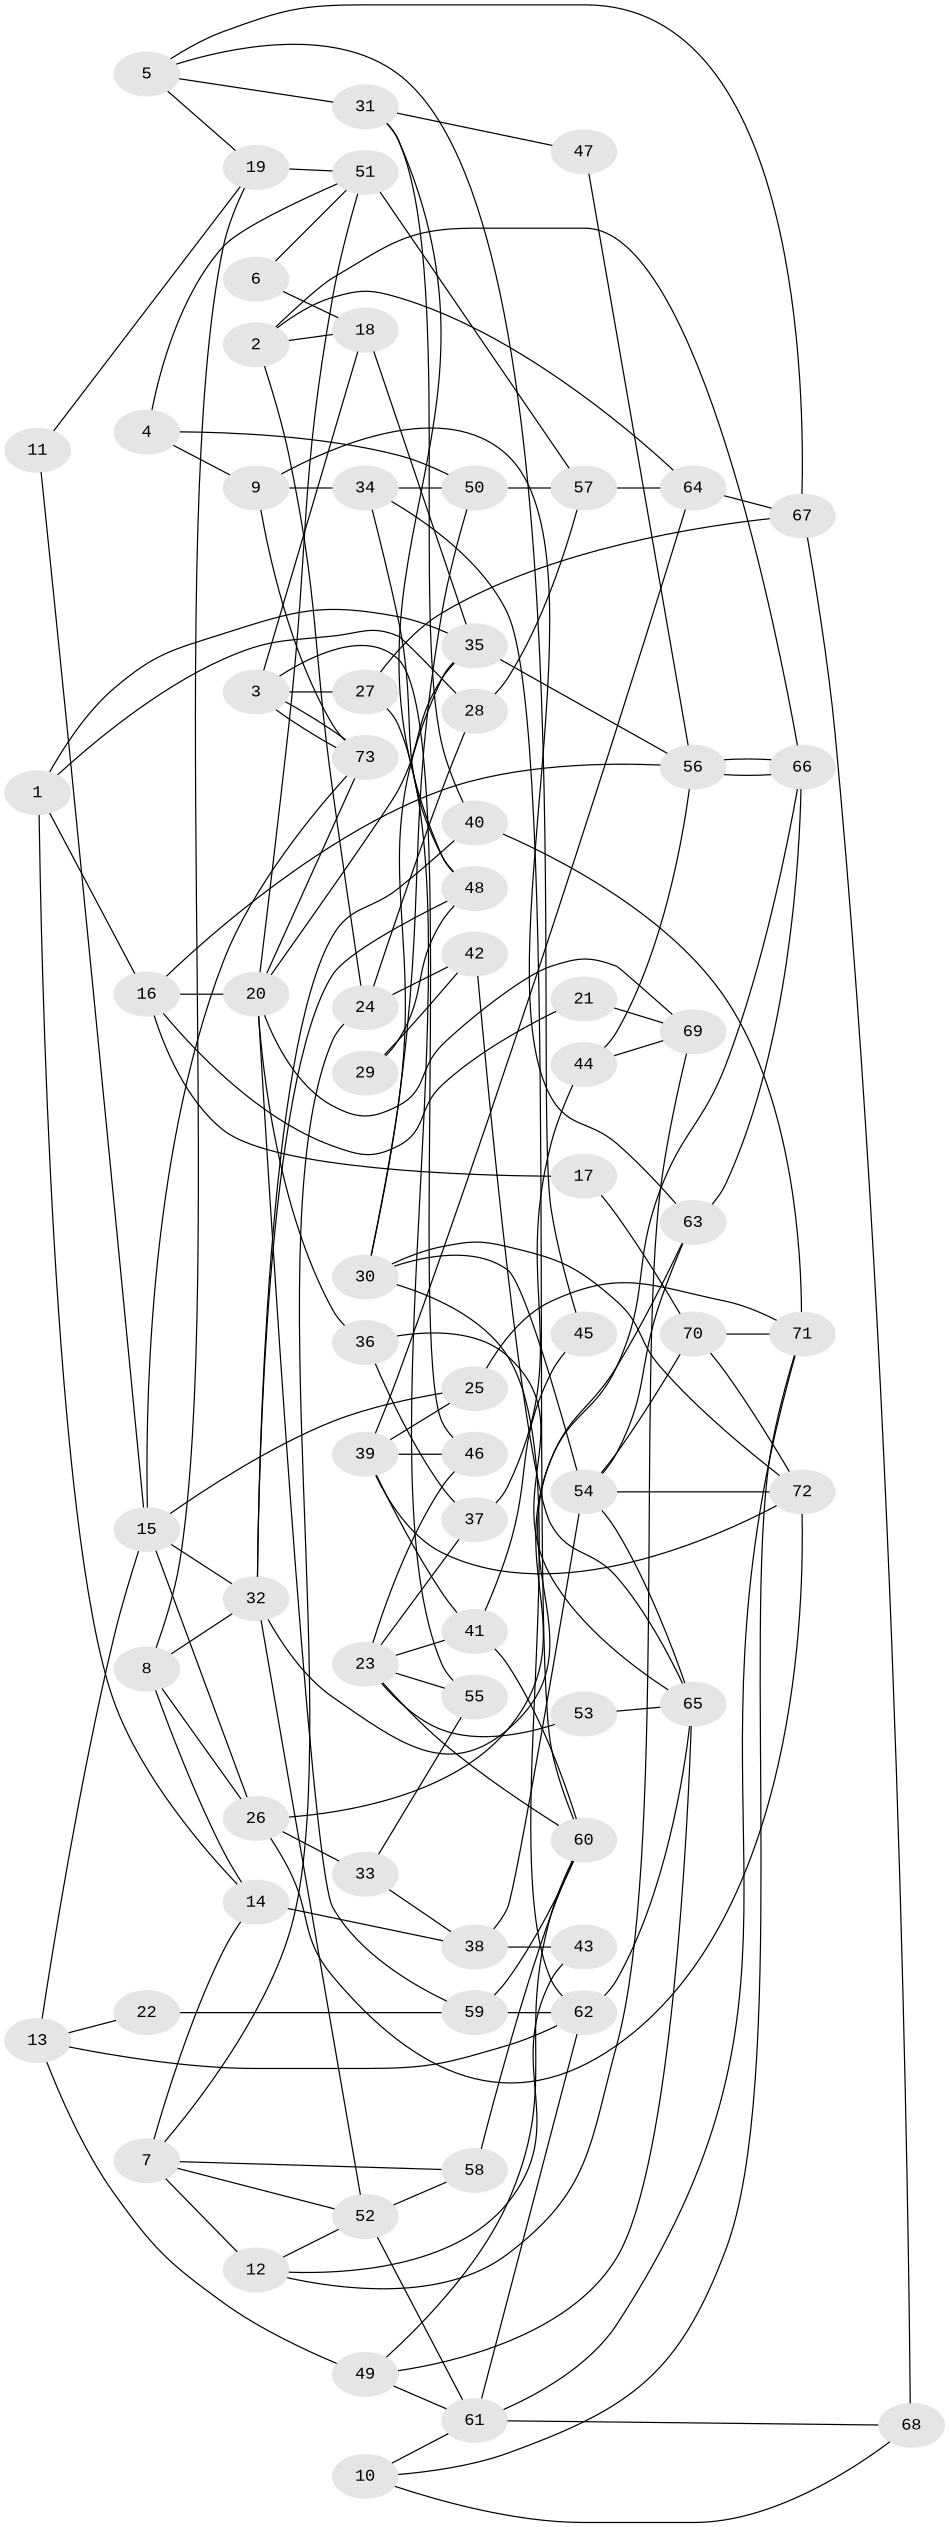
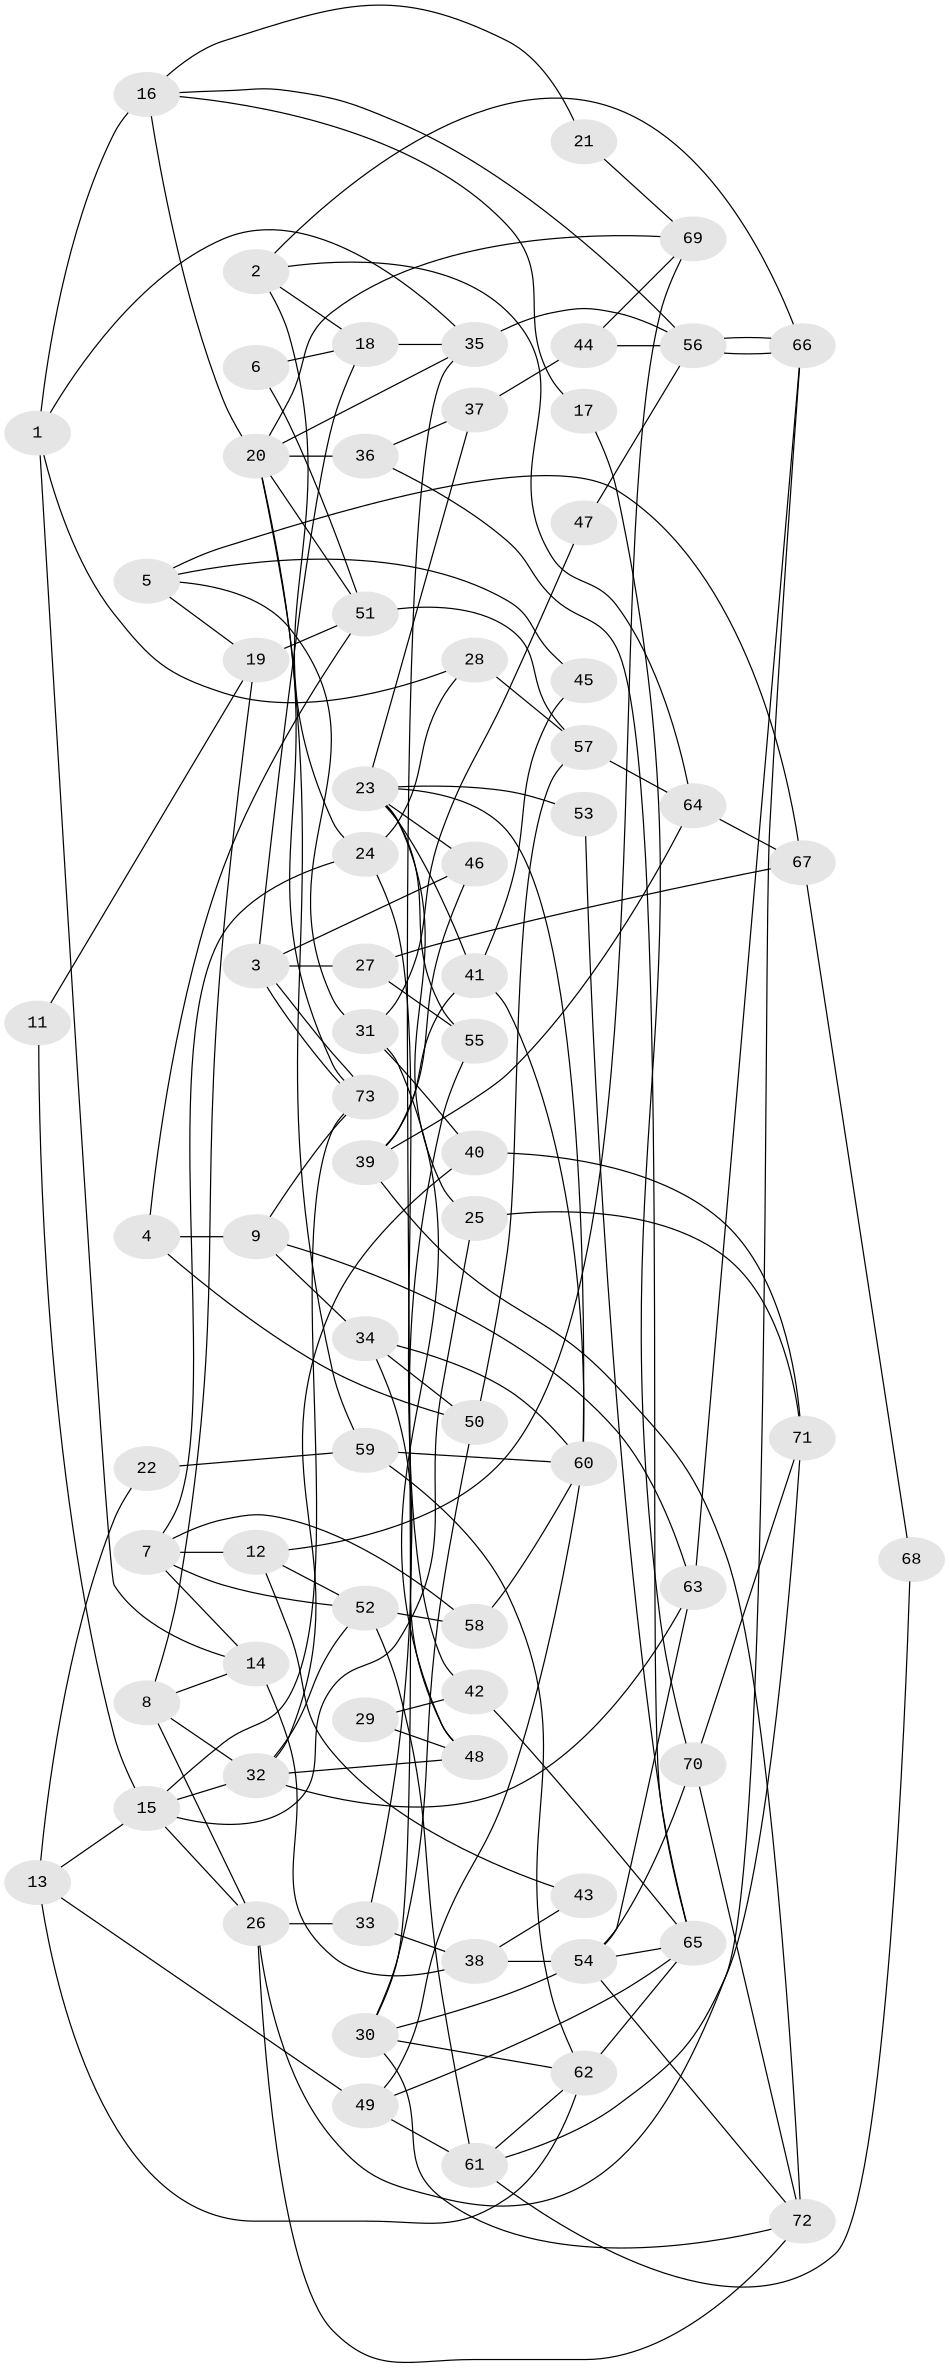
edge "25" -- "39": now "25" -- "23"
node "10": removed
